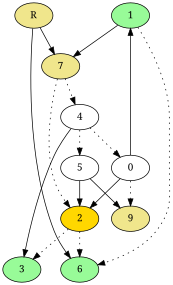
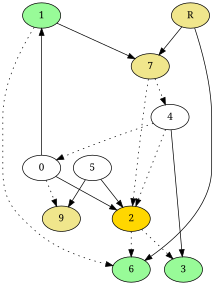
edge "4" -> "5": now "4" -> "2"
